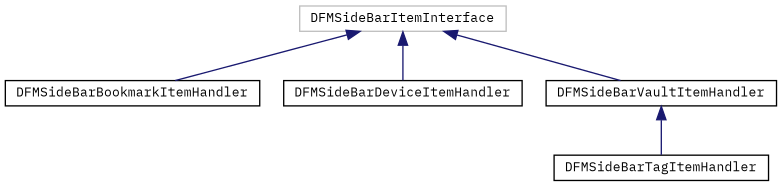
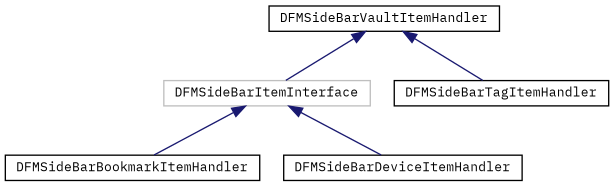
edge "DFMSideBarVaultItemHandler" -> "DFMSideBarItemInterface": reversed
